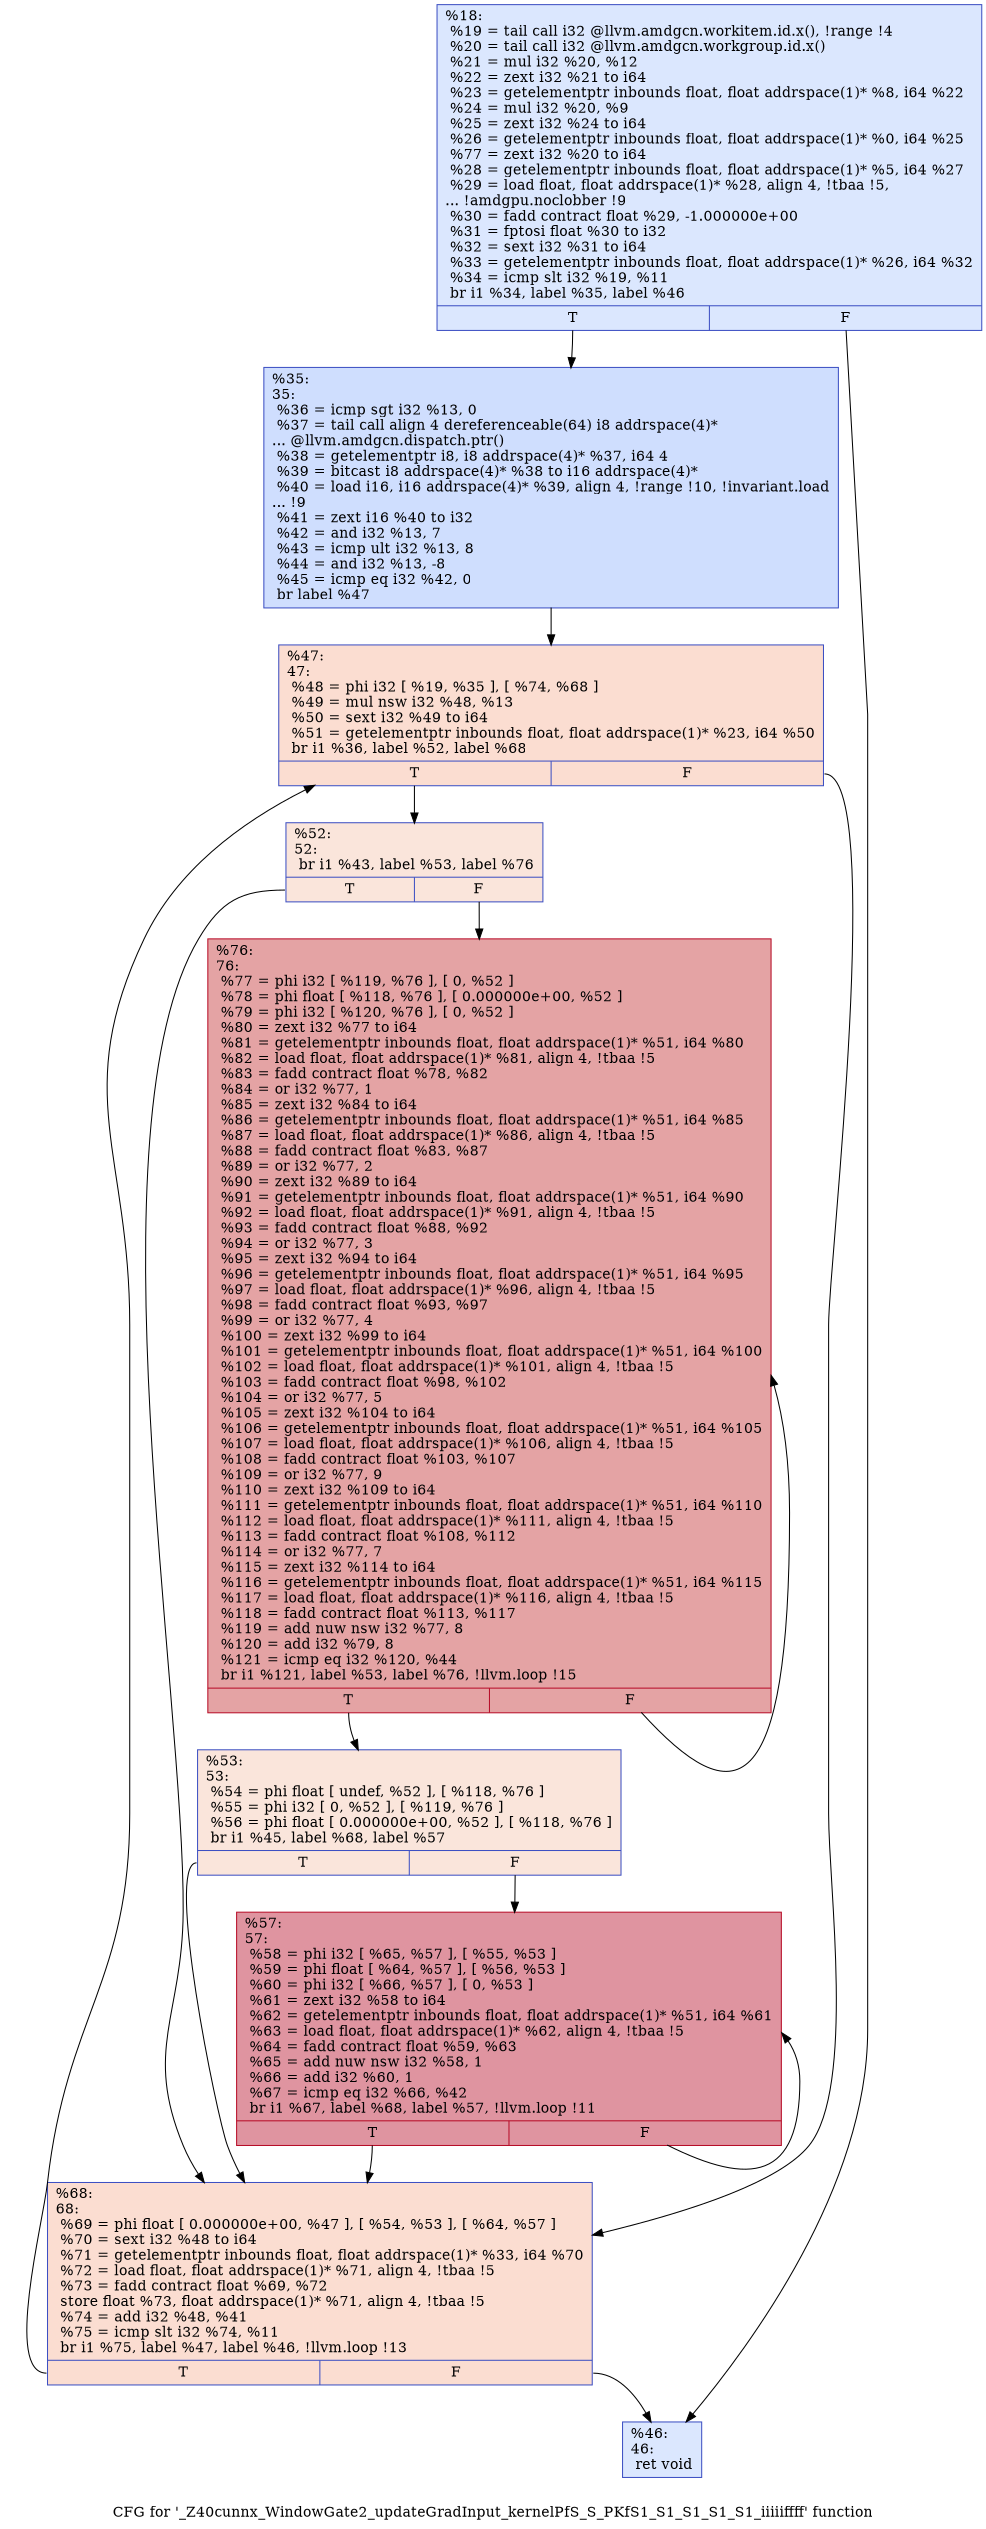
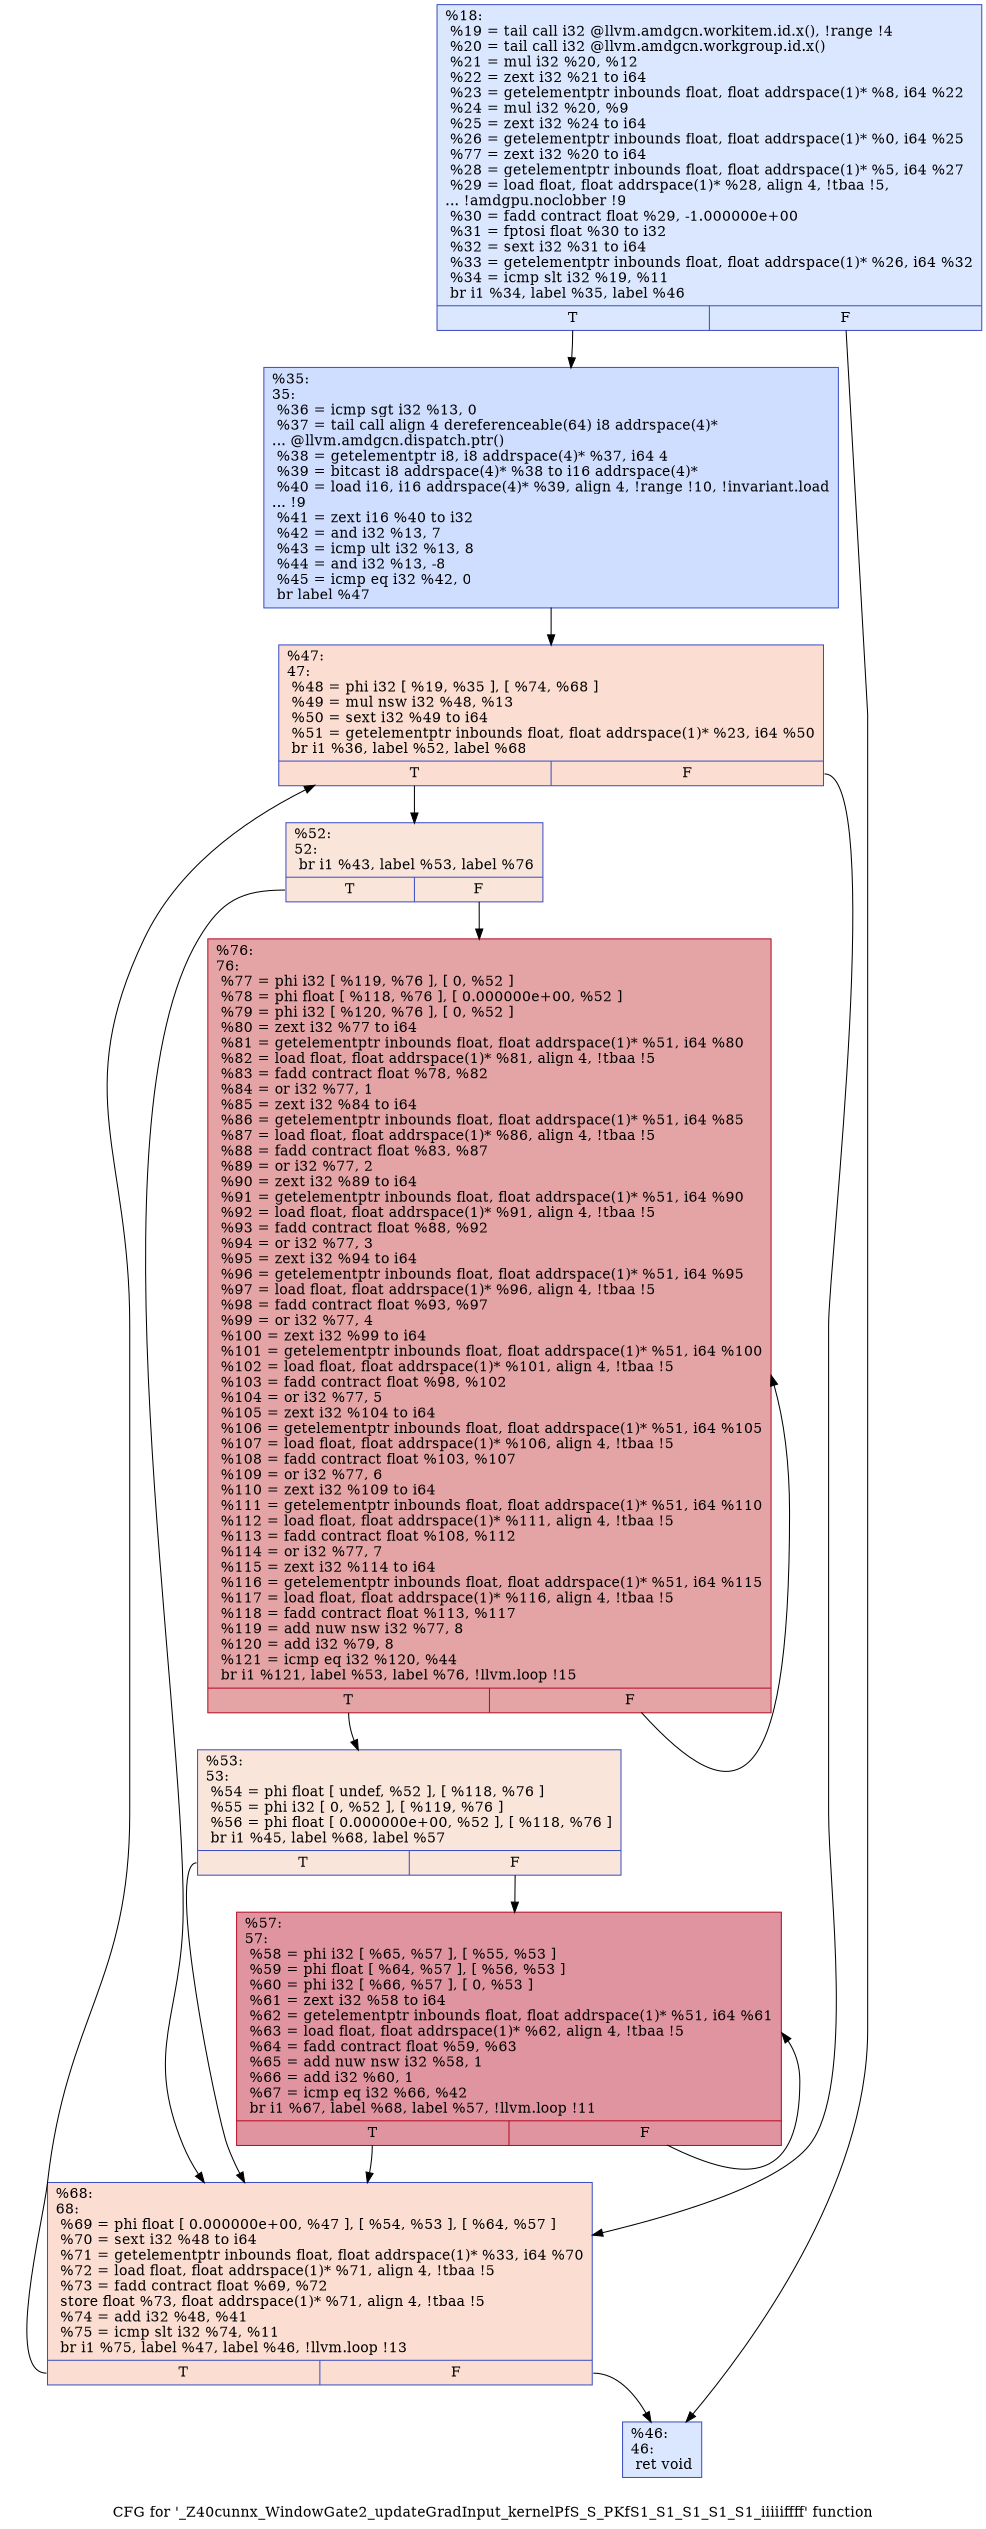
node "%76:": text "%109 = or i32 %77, 9" -> "%109 = or i32 %77, 6"
